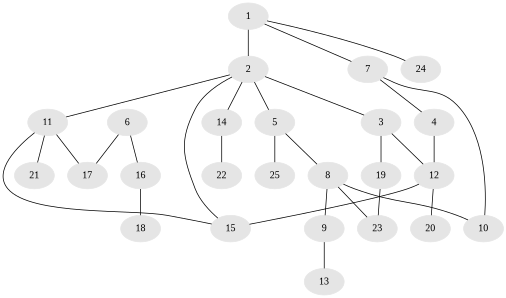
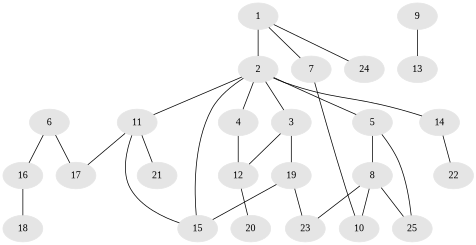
edge "7" -- "4": now "2" -- "4"
edge "8" -- "9": now "8" -- "25"
edge "12" -- "15": now "19" -- "15"
